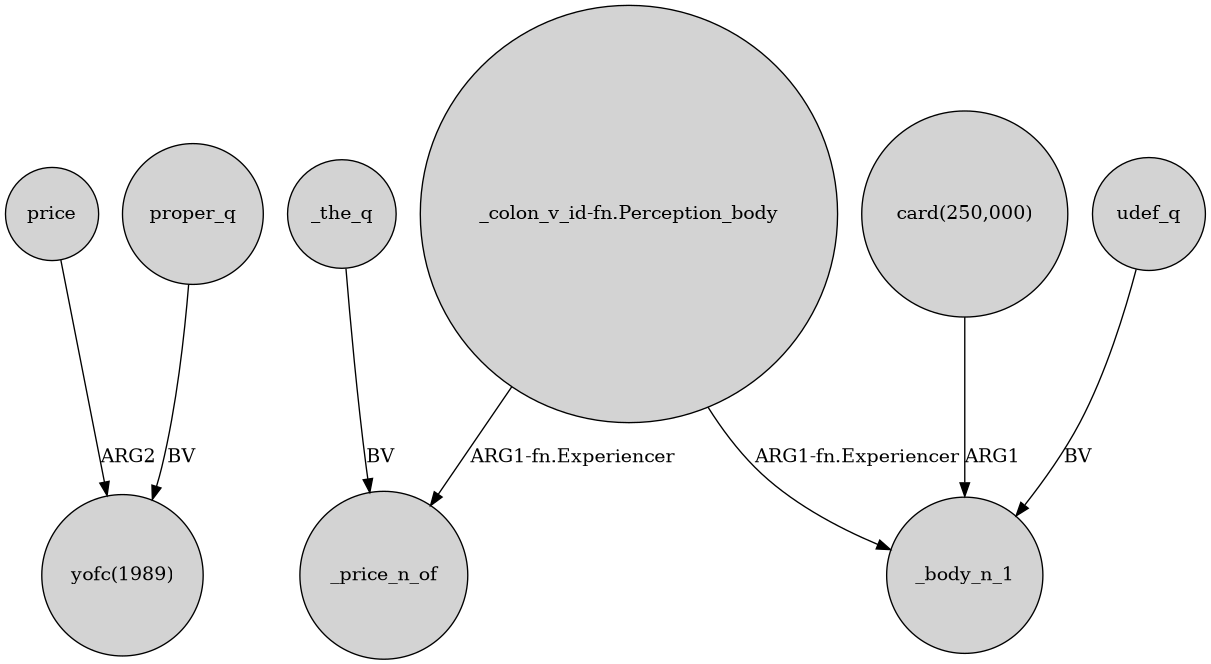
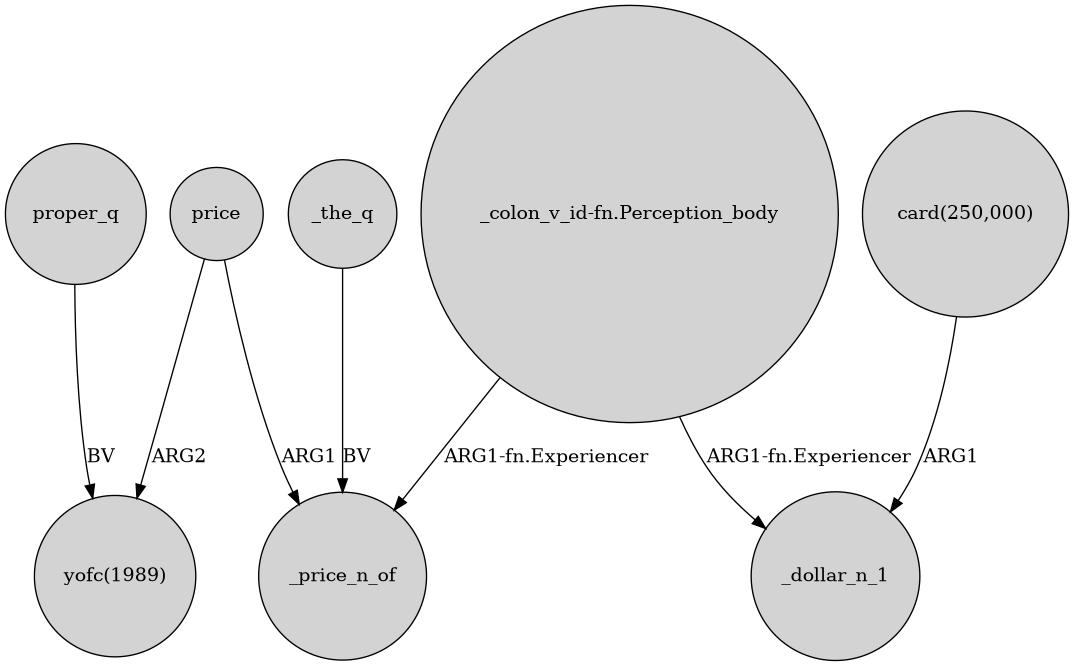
node "udef_q": removed
edge "price" -> "_price_n_of": added, label "ARG1"
node "_body_n_1": label "_body_n_1" -> "_dollar_n_1"
